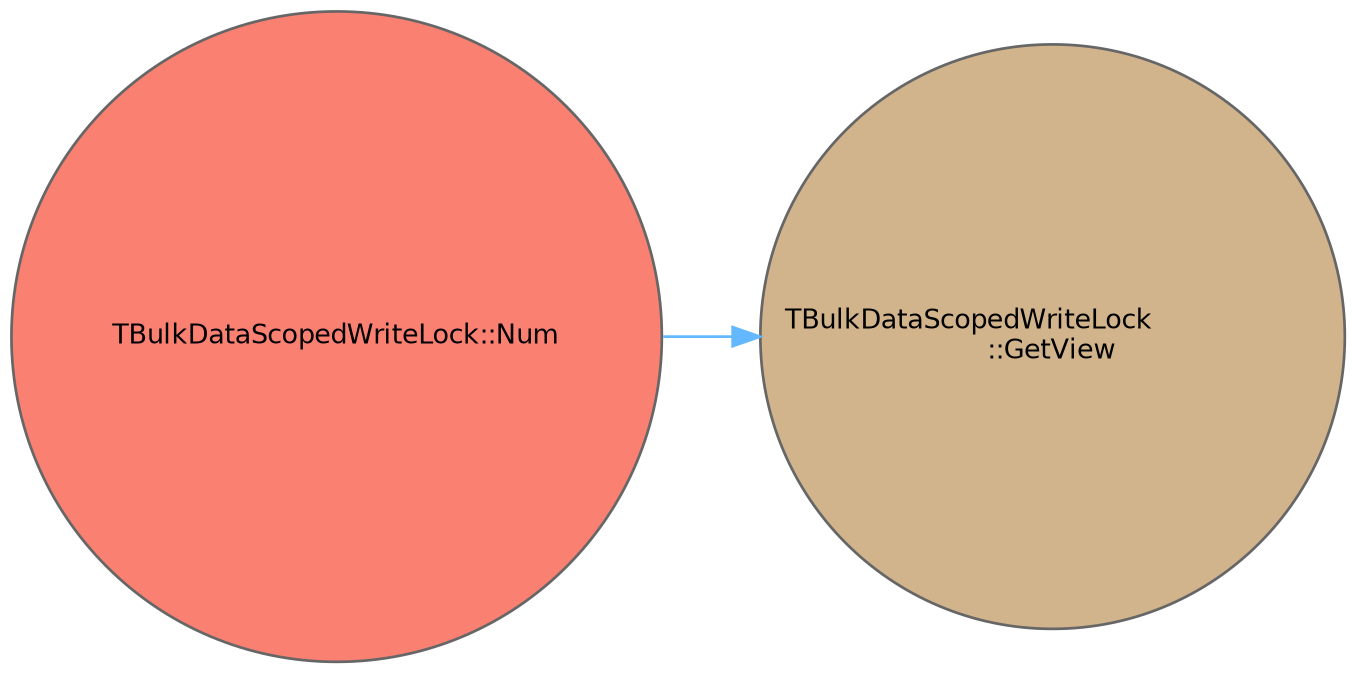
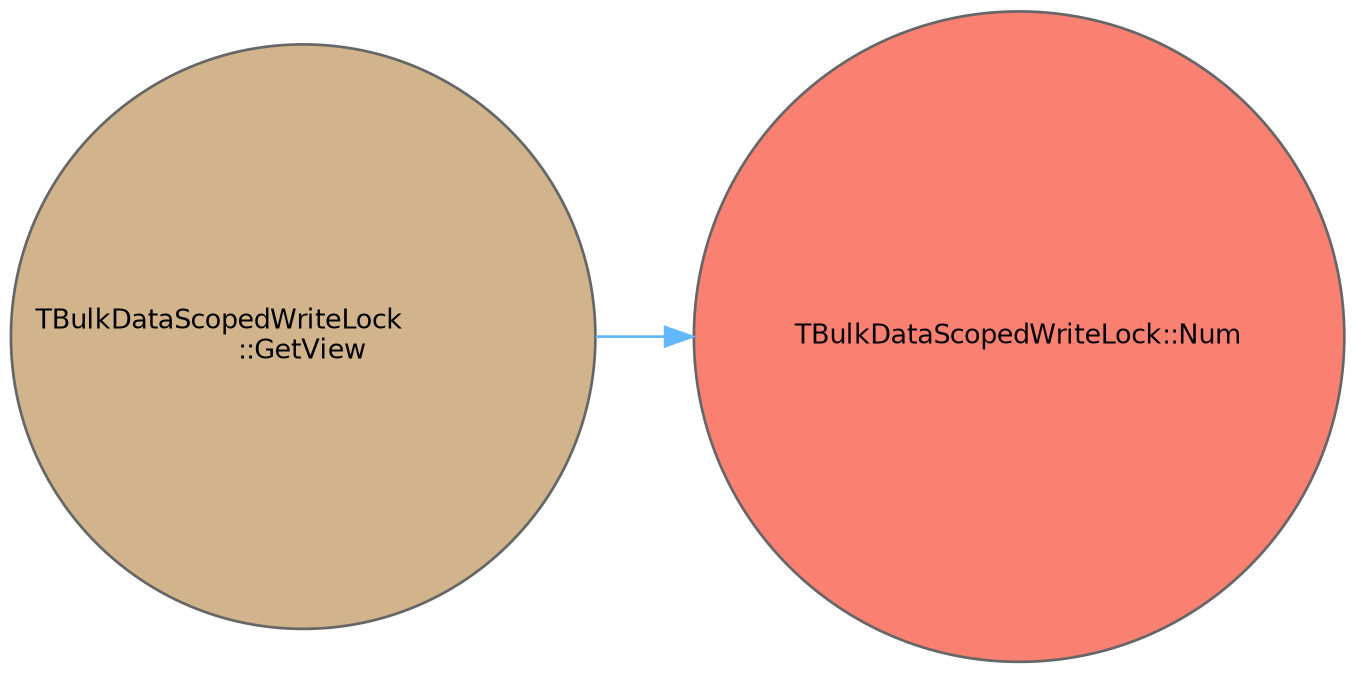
edge "TBulkDataScopedWriteLock::Num" -> "TBulkDataScopedWriteLock ::GetView": reversed
